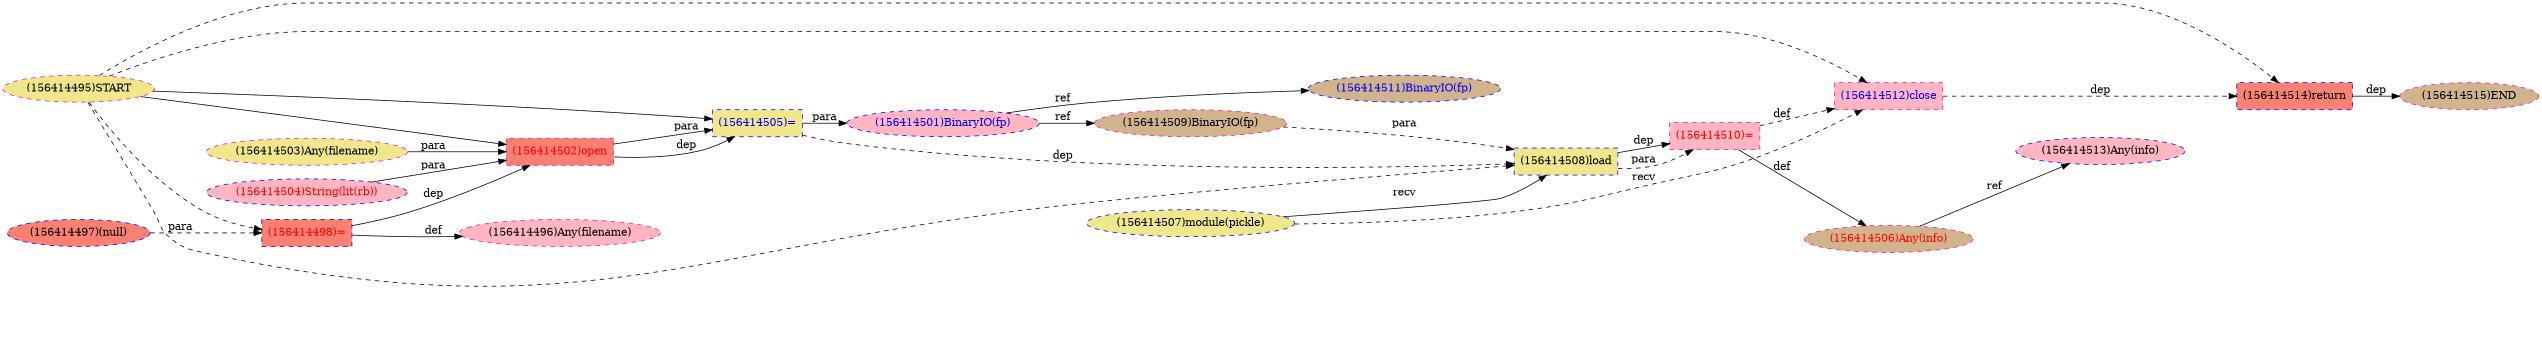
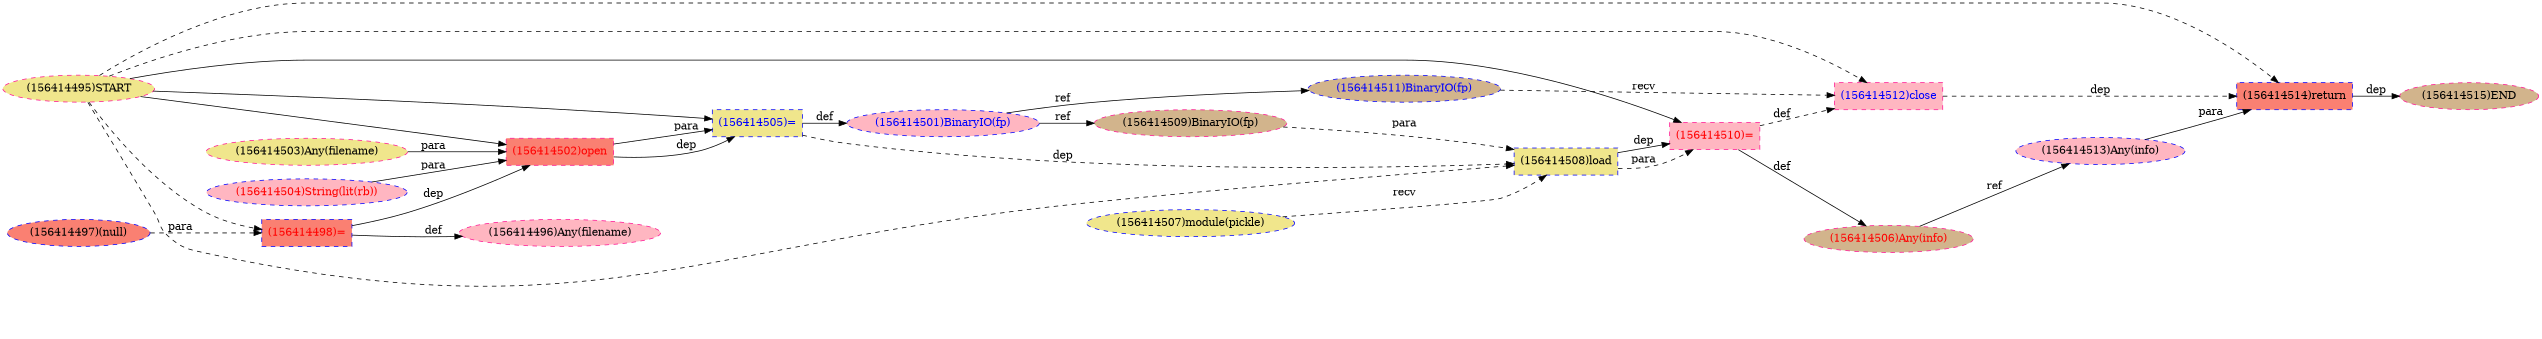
edge "(156414495)START" -> "(156414510)=": added
edge "(156414505)=" -> "(156414501)BinaryIO(fp)": label "para" -> "def"
edge "(156414513)Any(info)" -> "(156414514)return": added, label "para"
edge "(156414507)module(pickle)" -> "(156414512)close": now "(156414511)BinaryIO(fp)" -> "(156414512)close"
edge "(156414507)module(pickle)" -> "(156414508)load": style solid -> dashed
